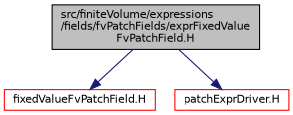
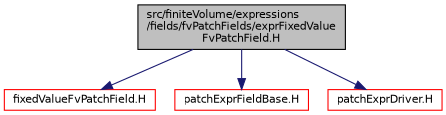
node "patchExprFieldBase.H": added
